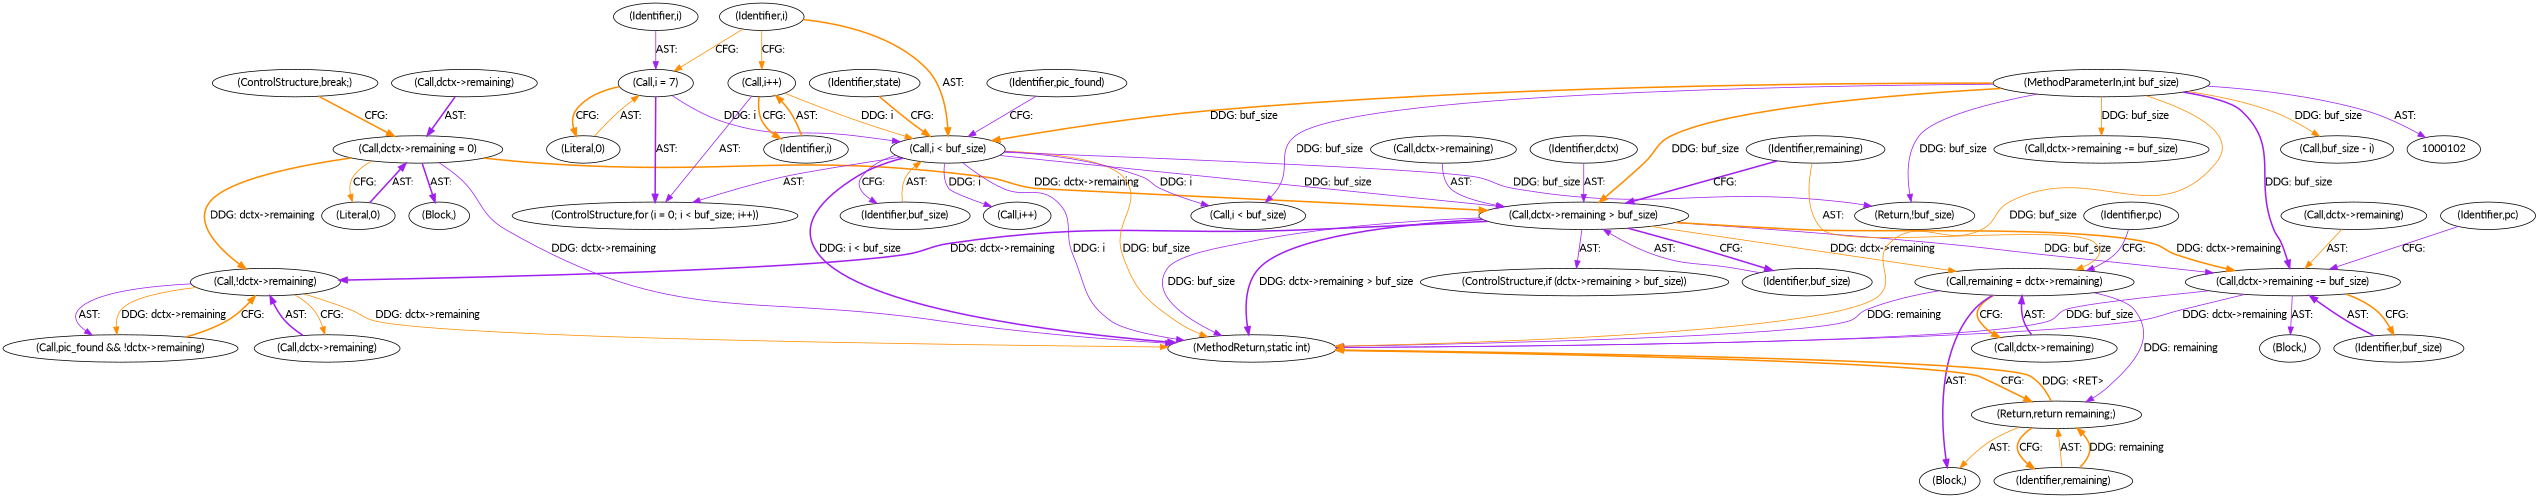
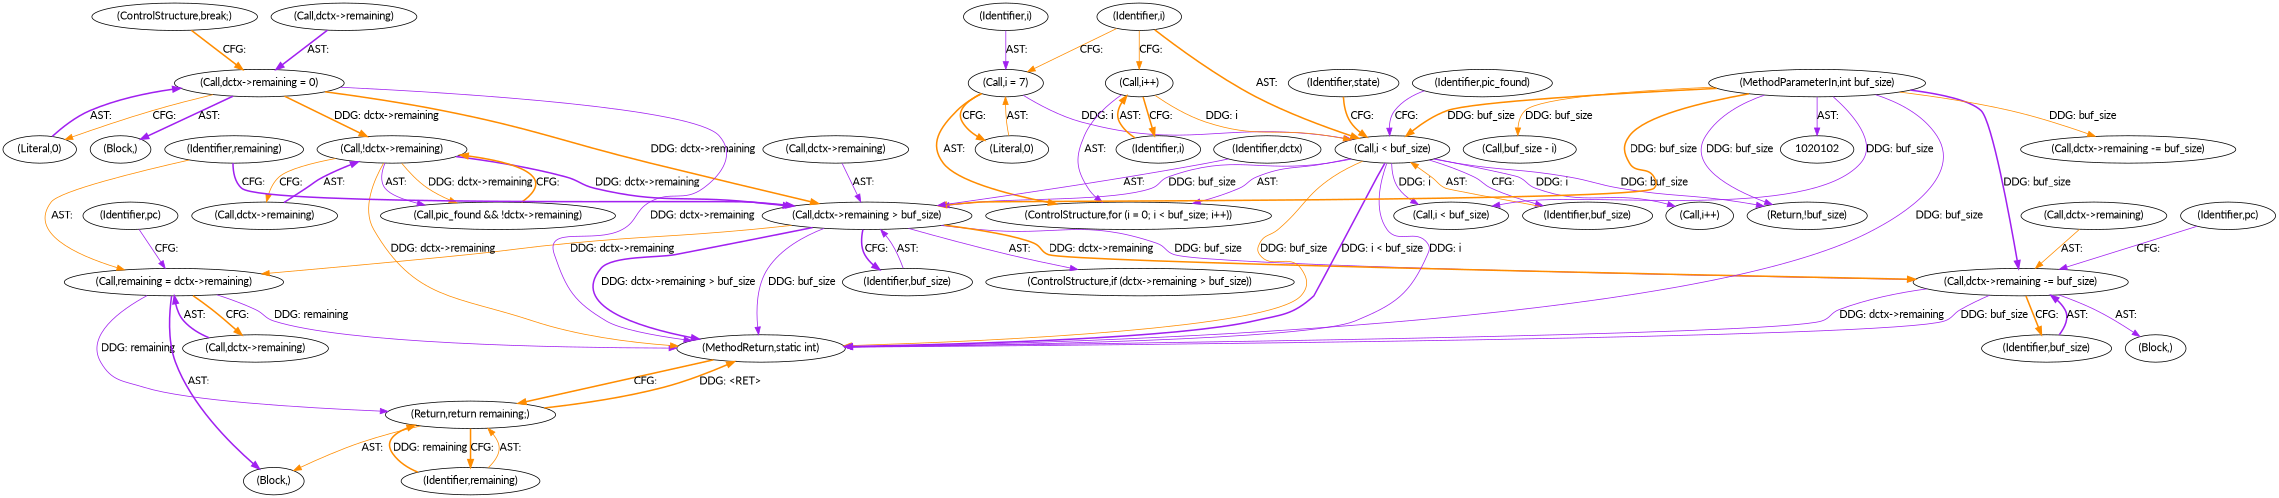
edge "(Call,i = 7)" -> "(ControlStructure,for (i = 0; i < buf_size; i++))": color purple -> darkorange
node "1000102": label "1000102" -> "1020102"
edge "(Call,dctx->remaining > buf_size)" -> "(Call,!dctx->remaining)": reversed
edge "(MethodParameterIn,int buf_size)" -> "(MethodReturn,static int)": color darkorange -> purple
